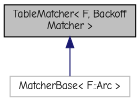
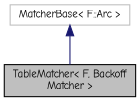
edge "MatcherBase< F::Arc >" -> "TableMatcher< F, Backoff Matcher >": reversed
